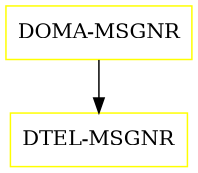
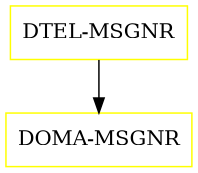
edge "DOMA-MSGNR" -> "DTEL-MSGNR": reversed
